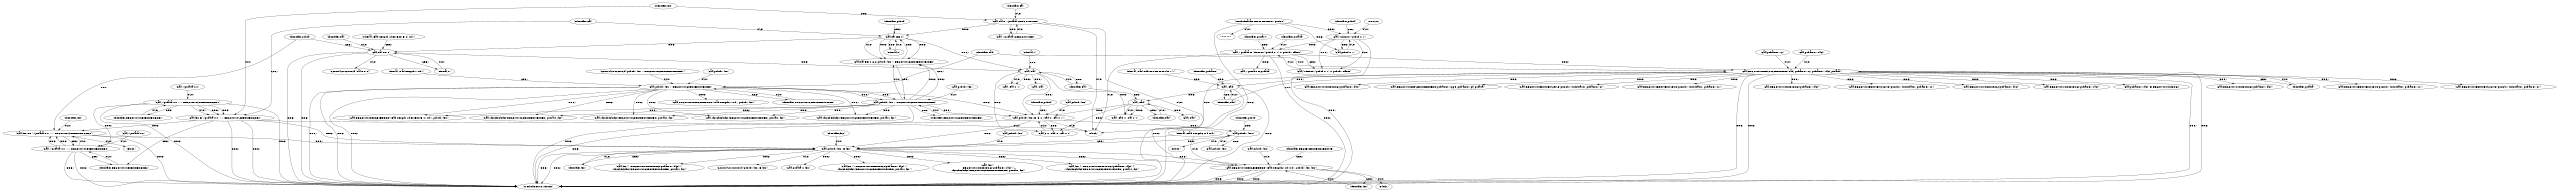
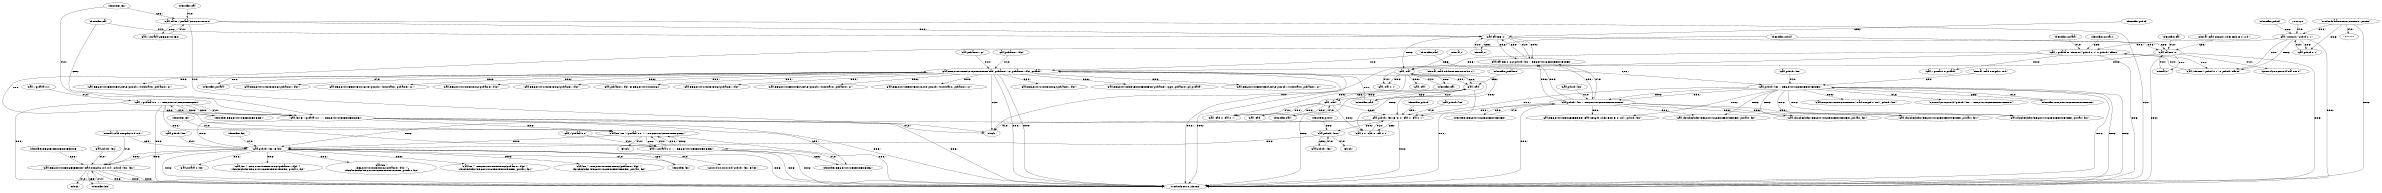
edge "(ControlStructure,if (p_buf->len < RFCOMM_CTRL_FRAME_LEN))" -> "(Call,p_buf->len < RFCOMM_CTRL_FRAME_LEN)": reversed
